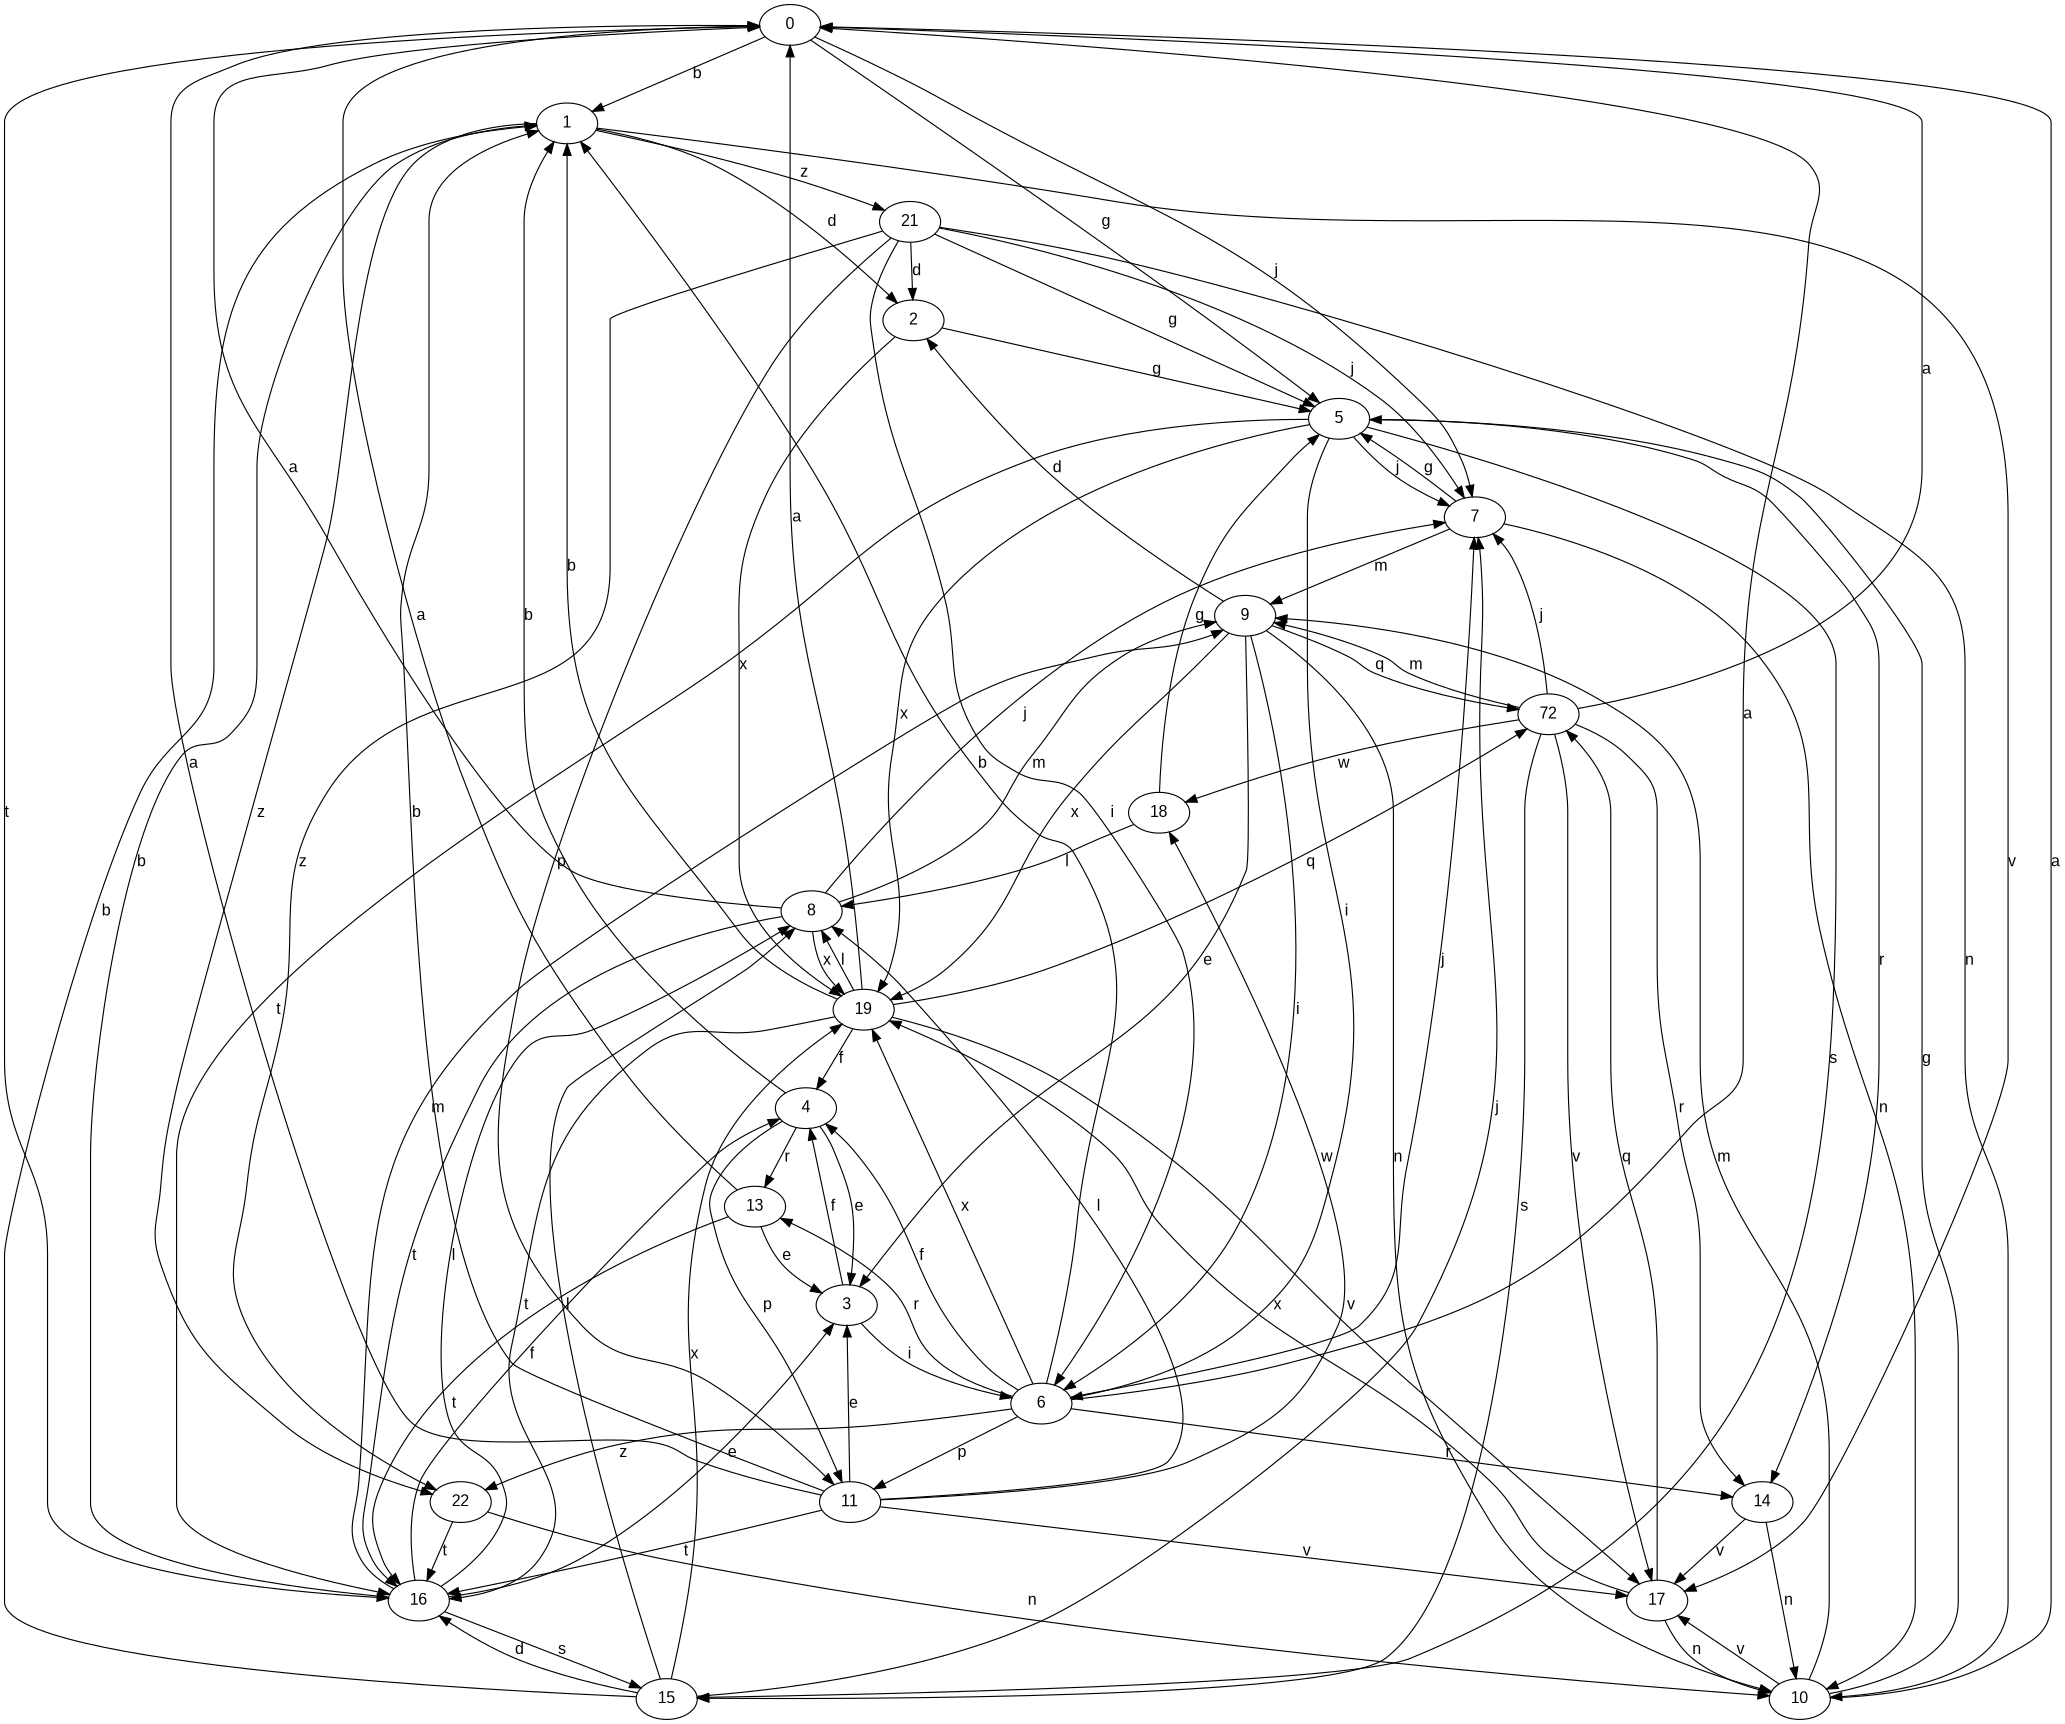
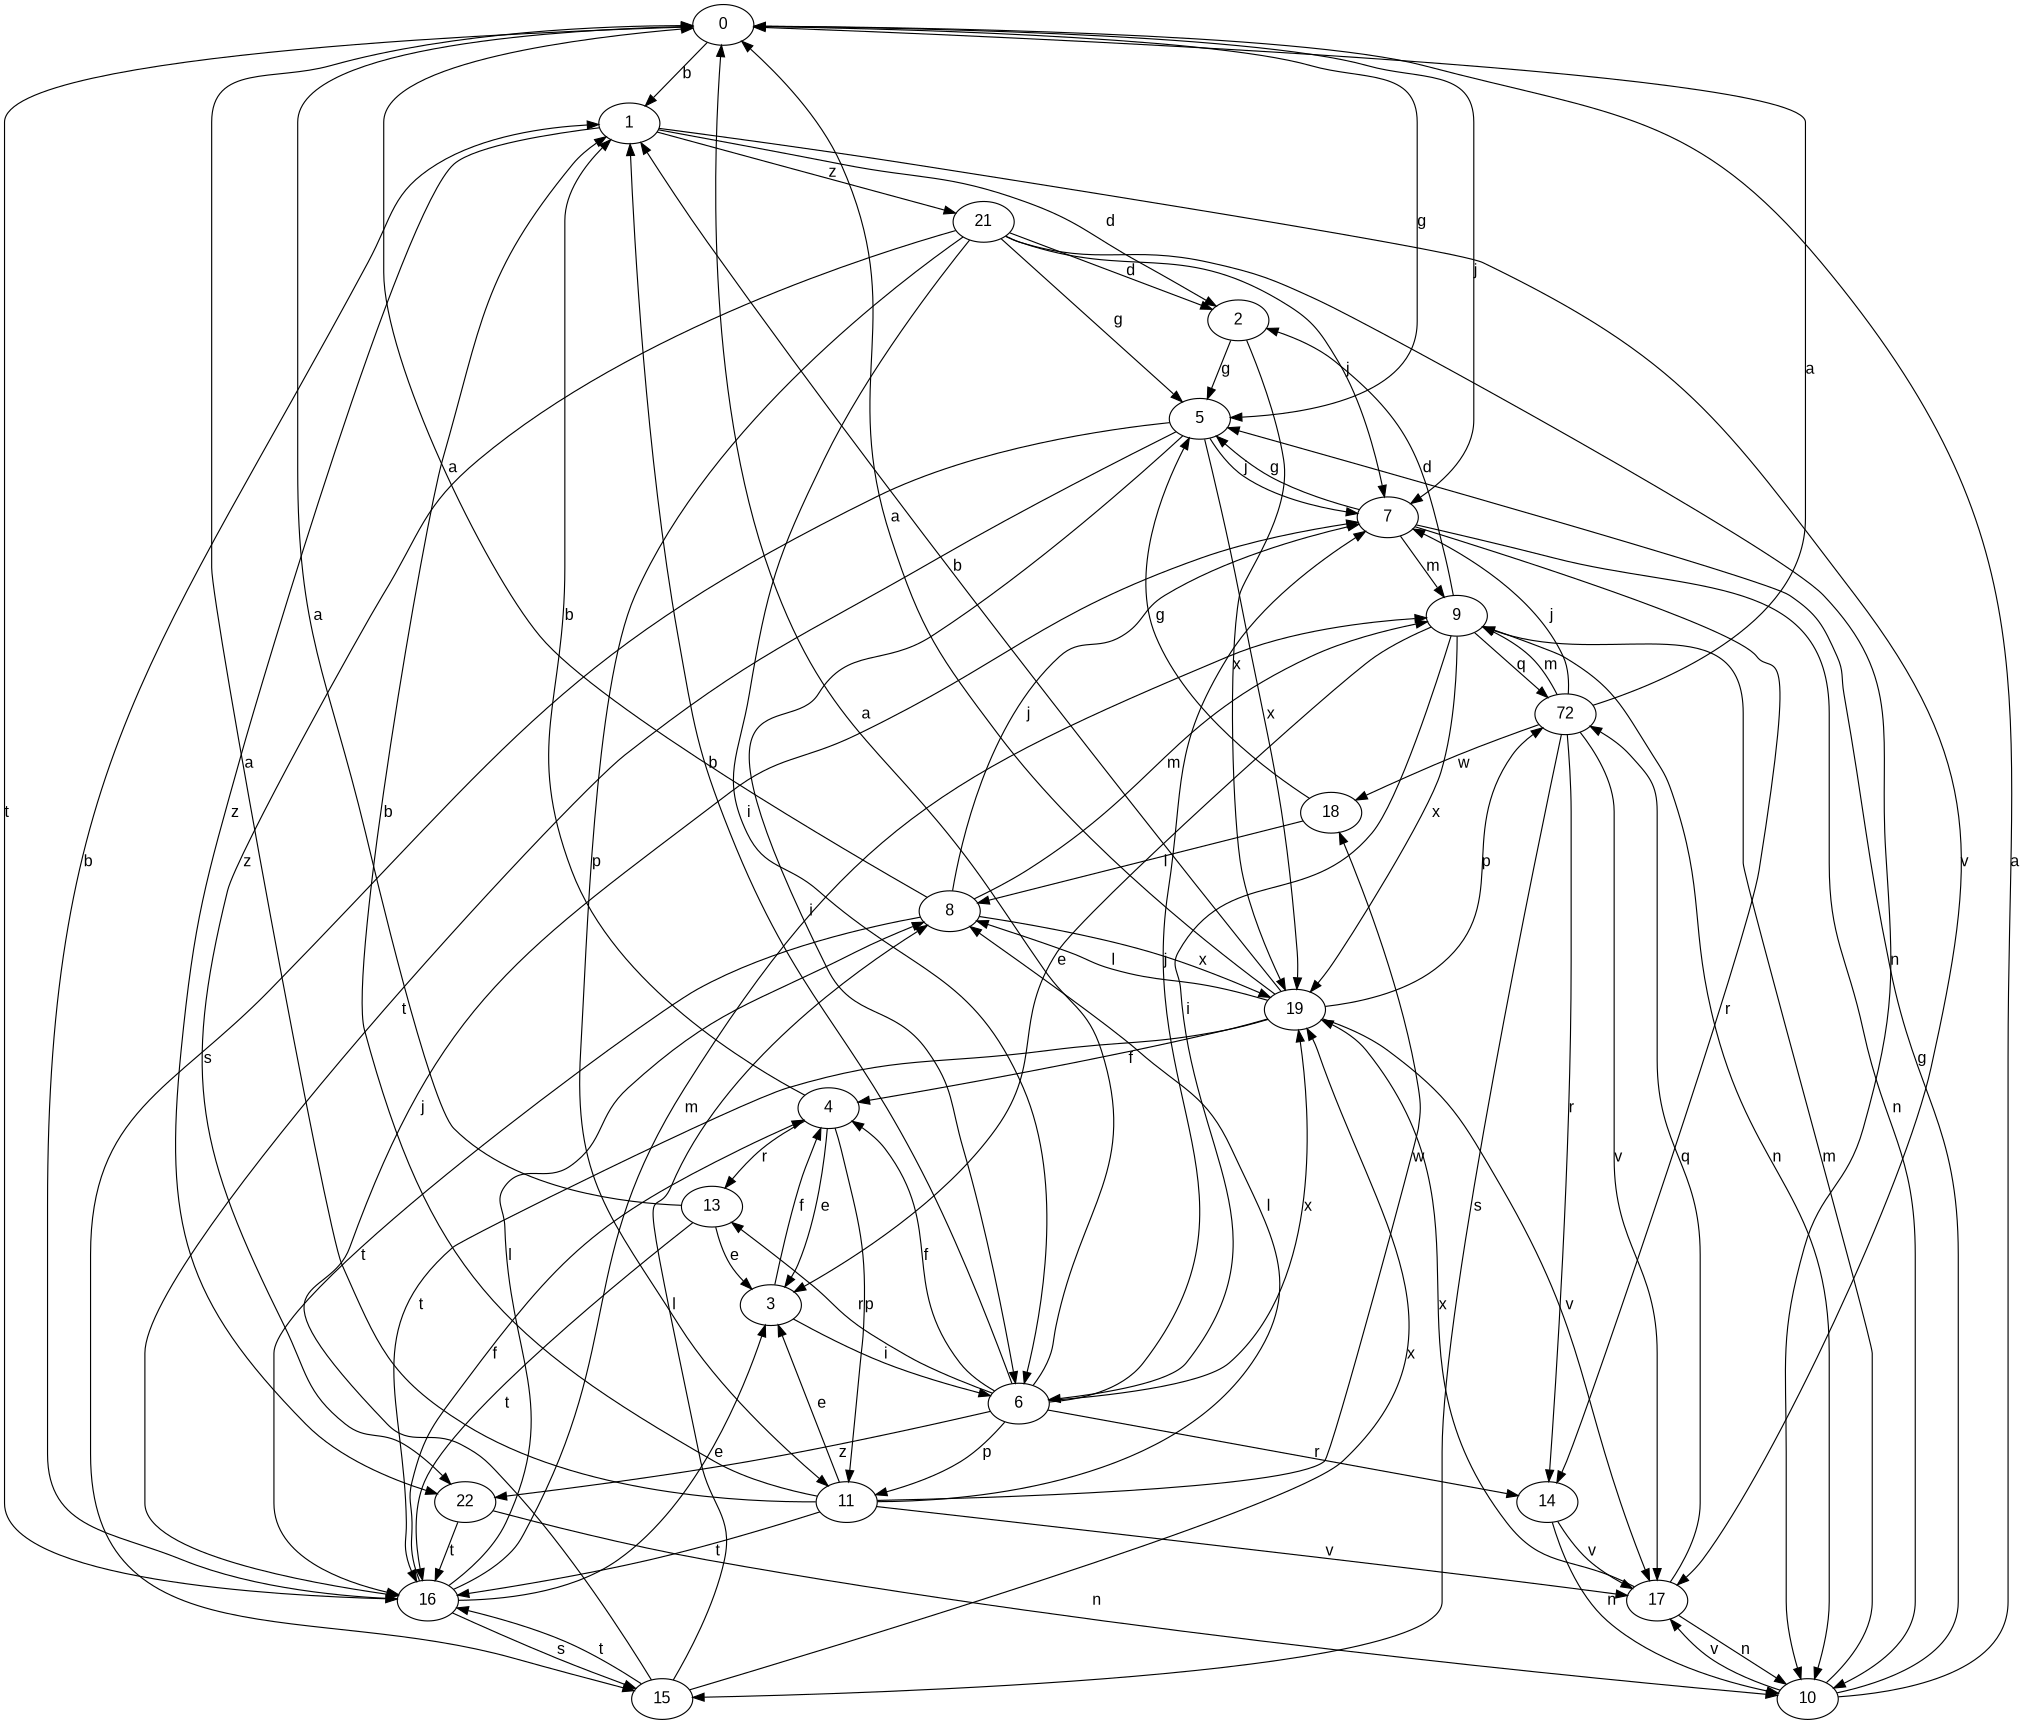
edge "5" -> "14": now "7" -> "14"
edge "19" -> "72": label "q" -> "p"
edge "15" -> "1": removed, label "b"
edge "15" -> "16": label "d" -> "t"
